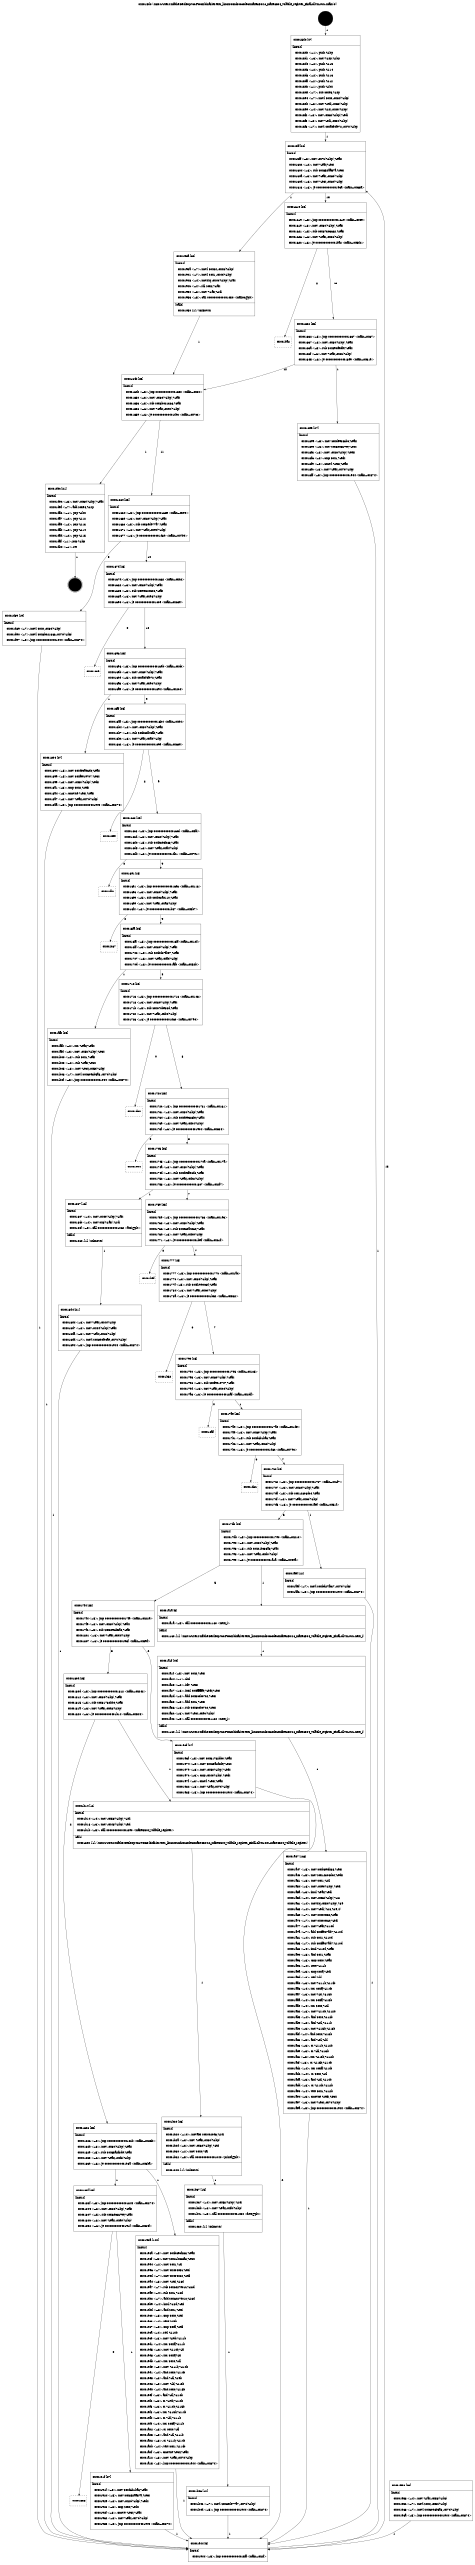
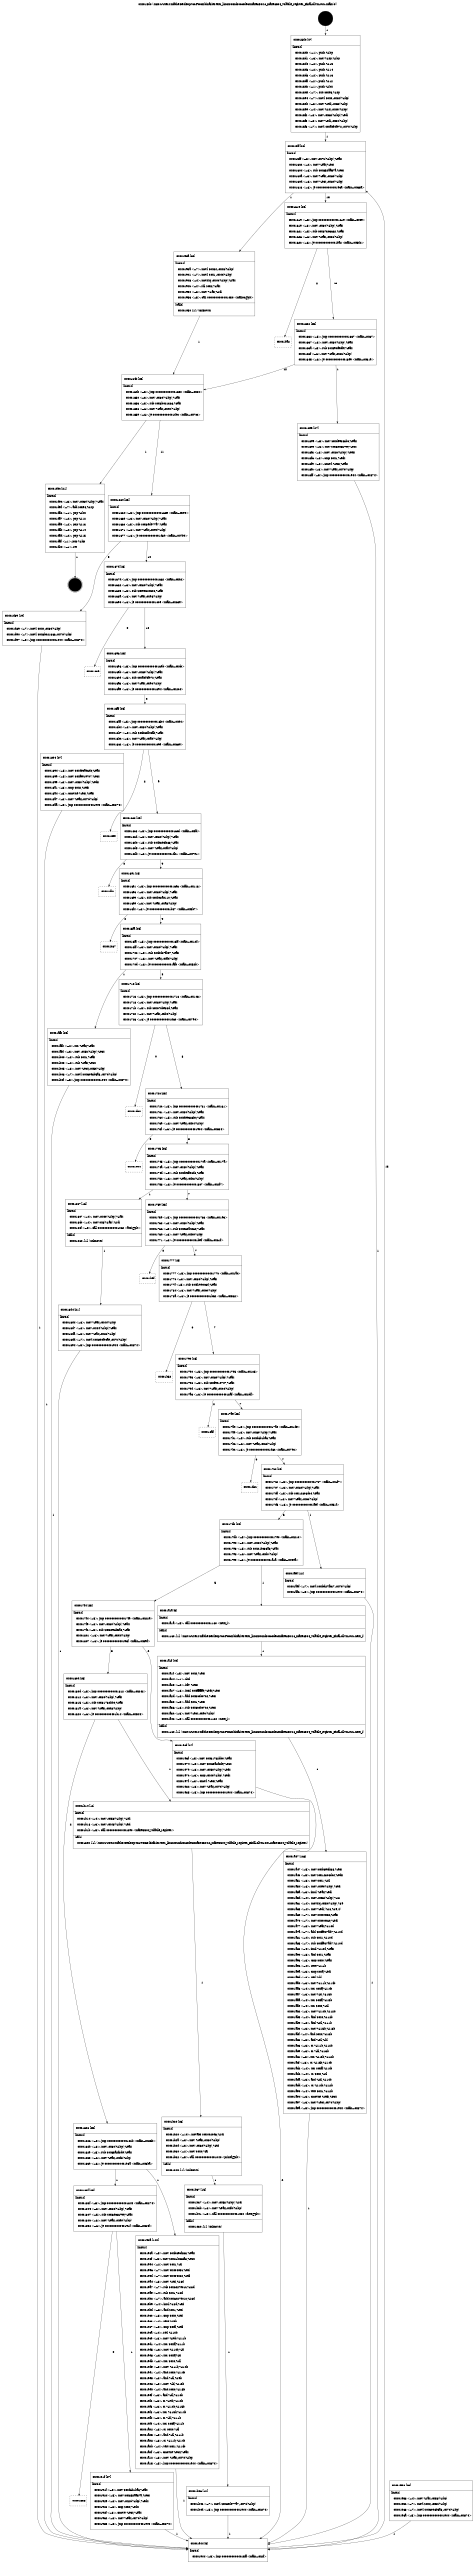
edge "0x401696 [25]" -> "0x401894 [27]": removed, label "1"
edge "0x401790 [25]" -> "0x4017a9 [25]": label " 1" -> " 7"
